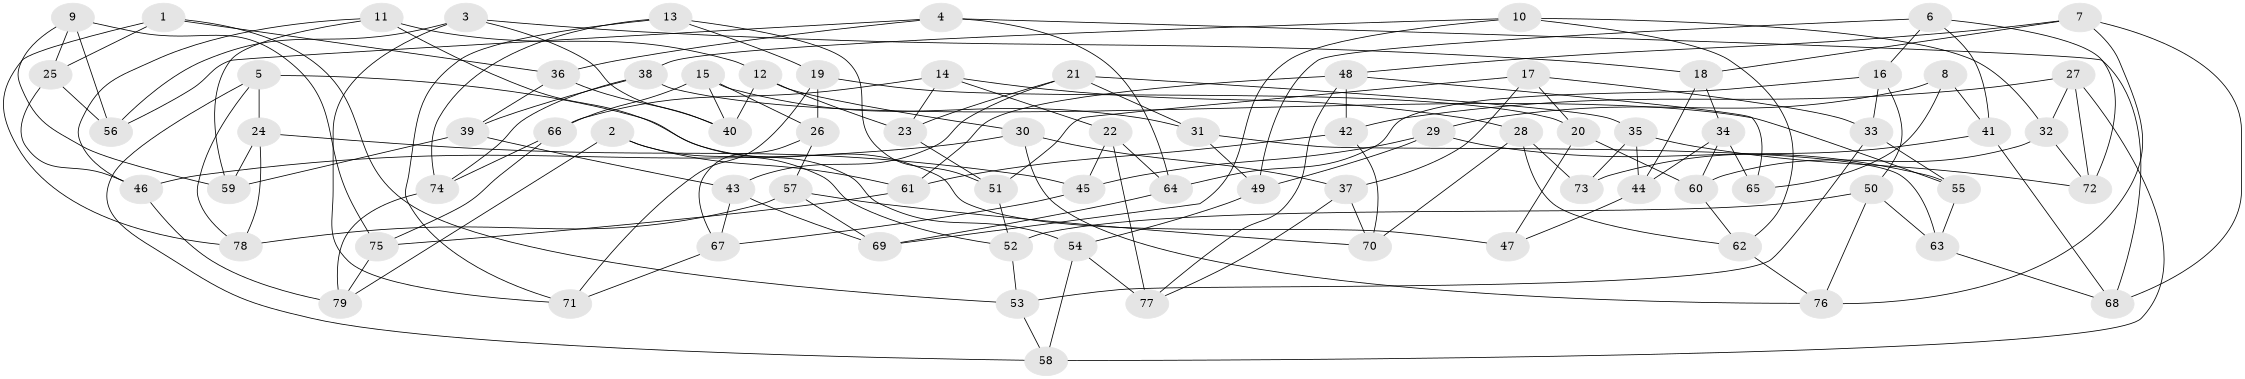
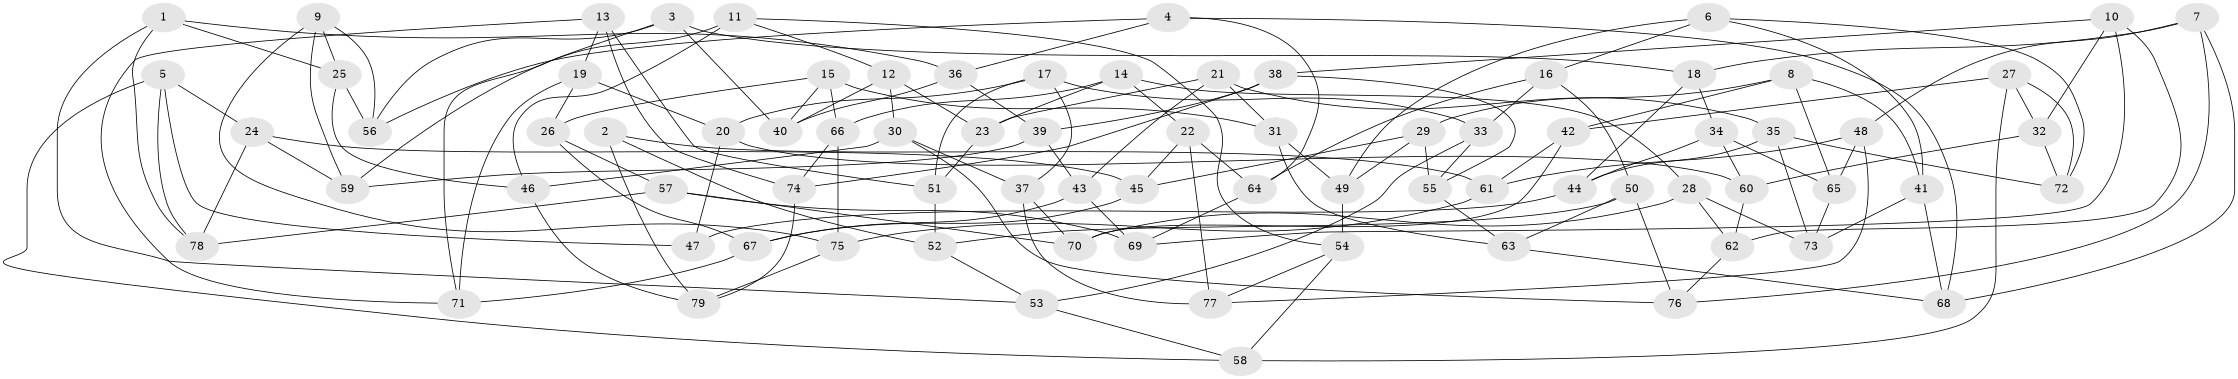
edge "48" -- "42": now "8" -- "42"
edge "65" -- "73": added
